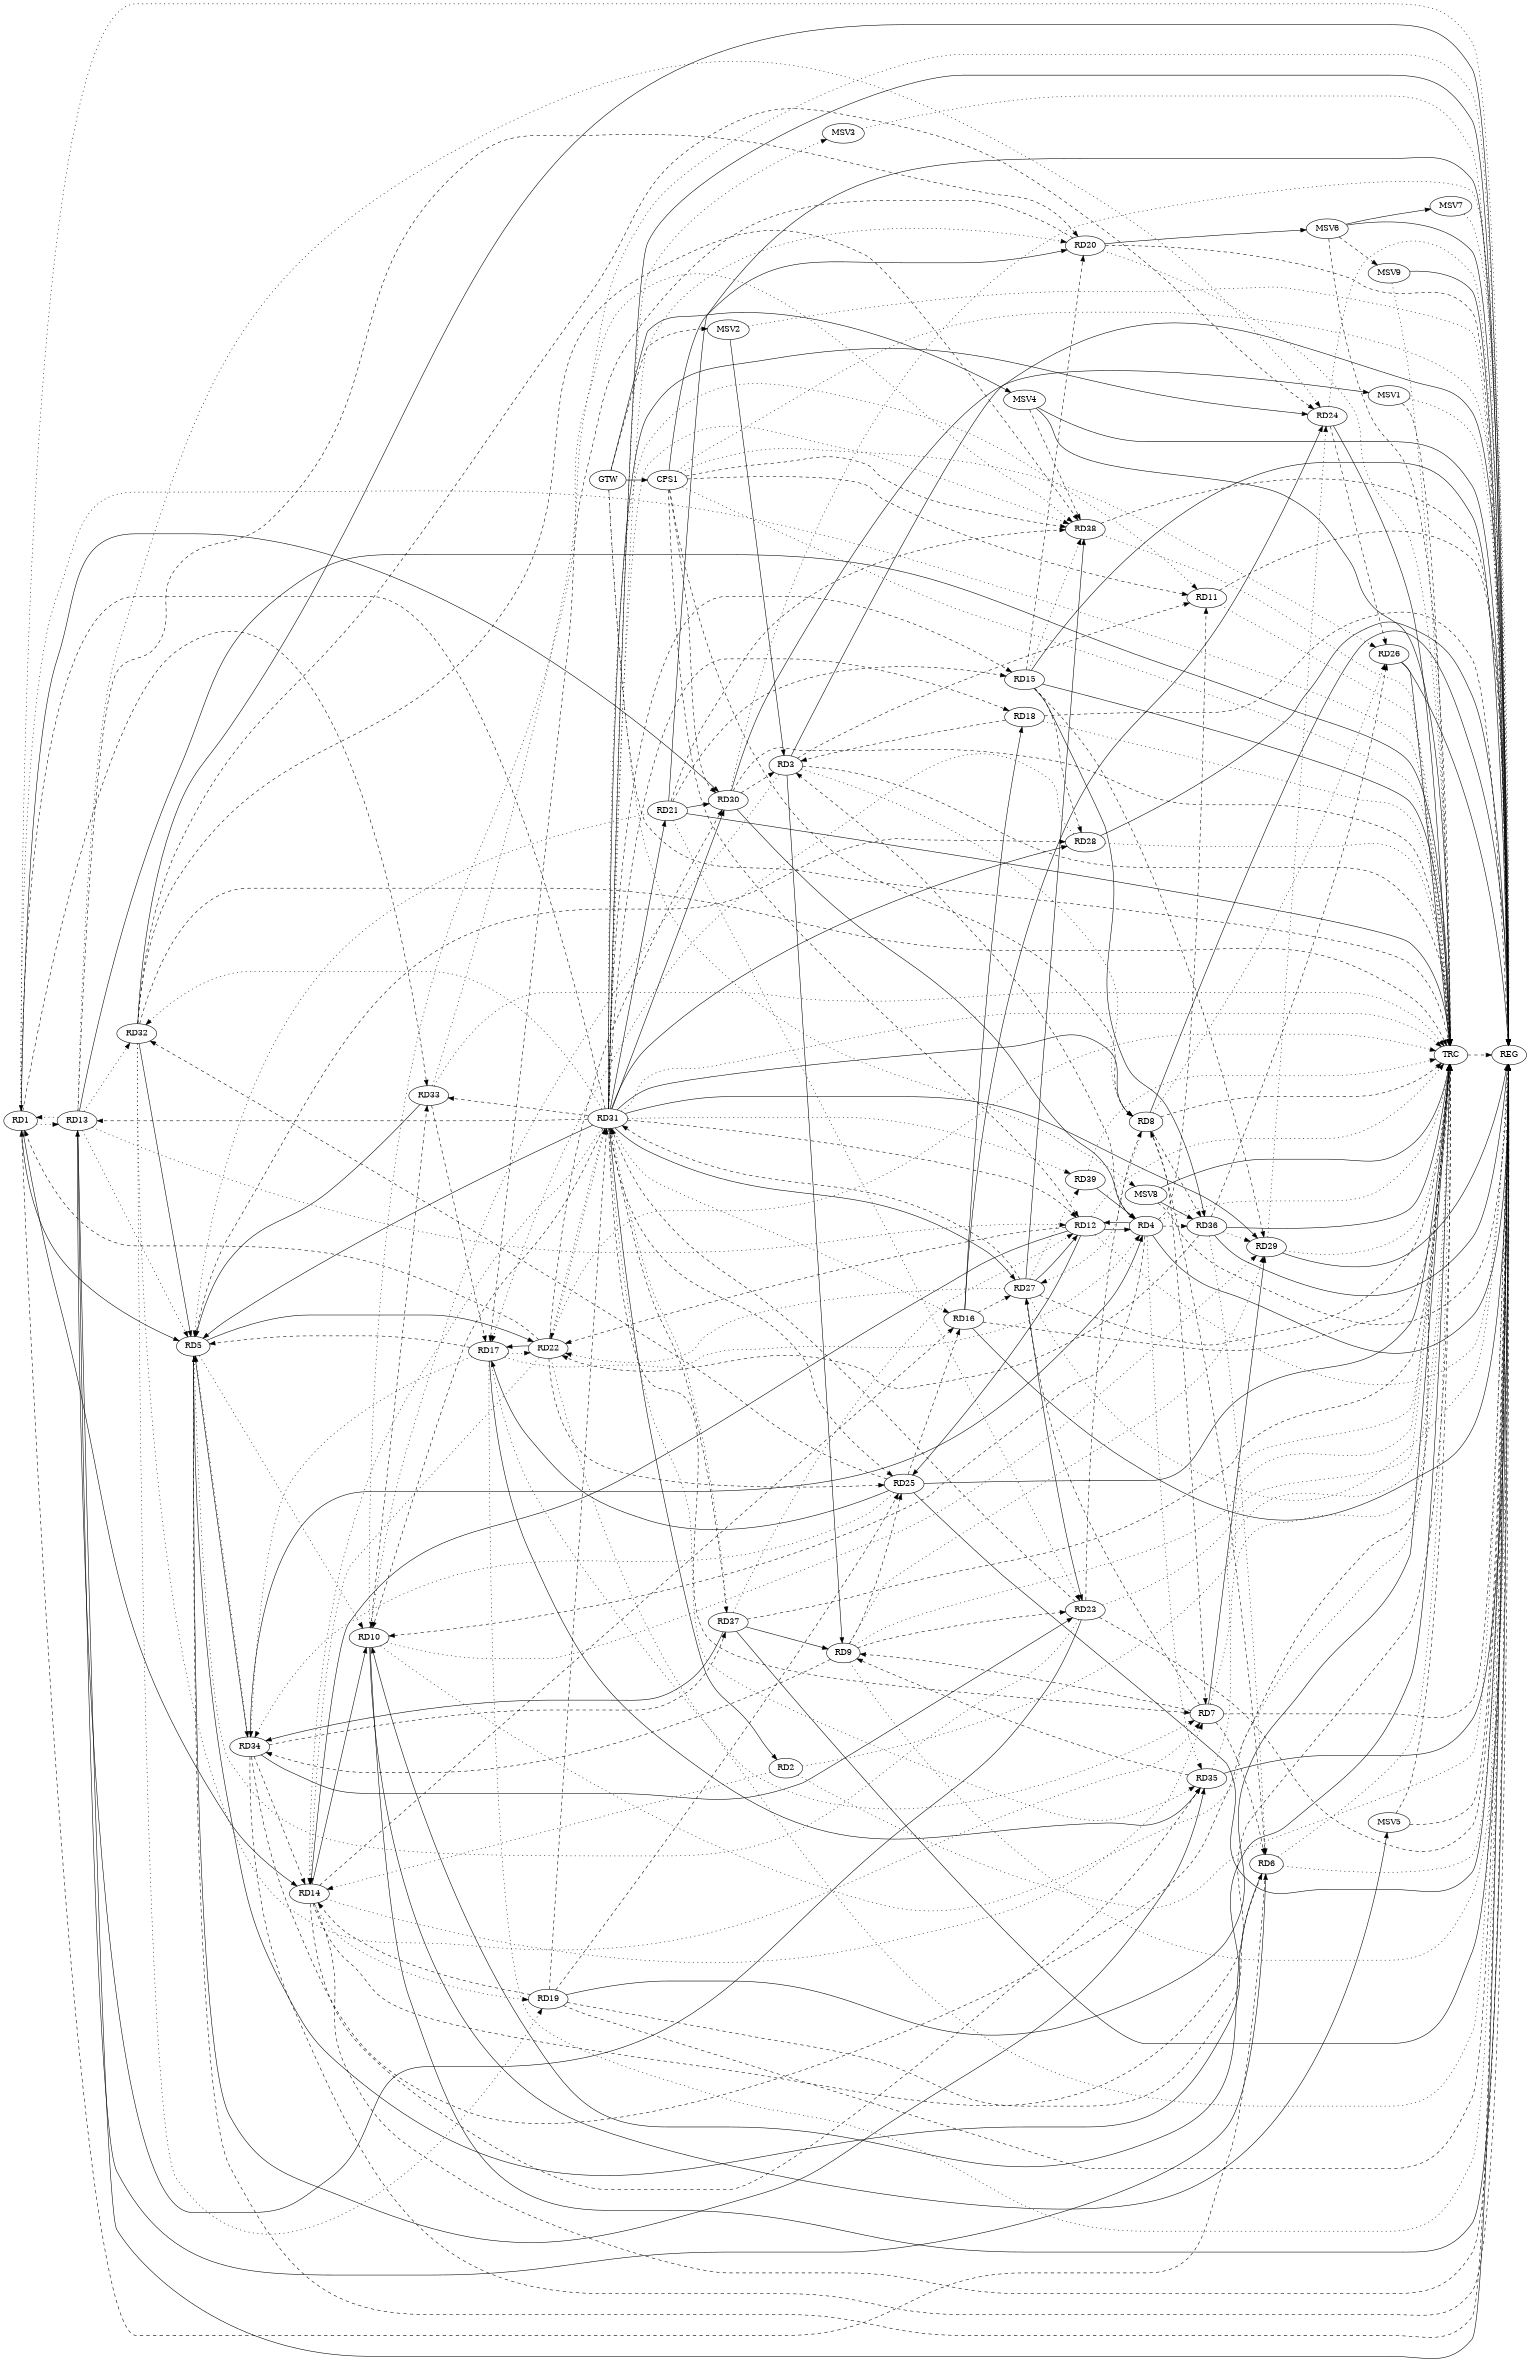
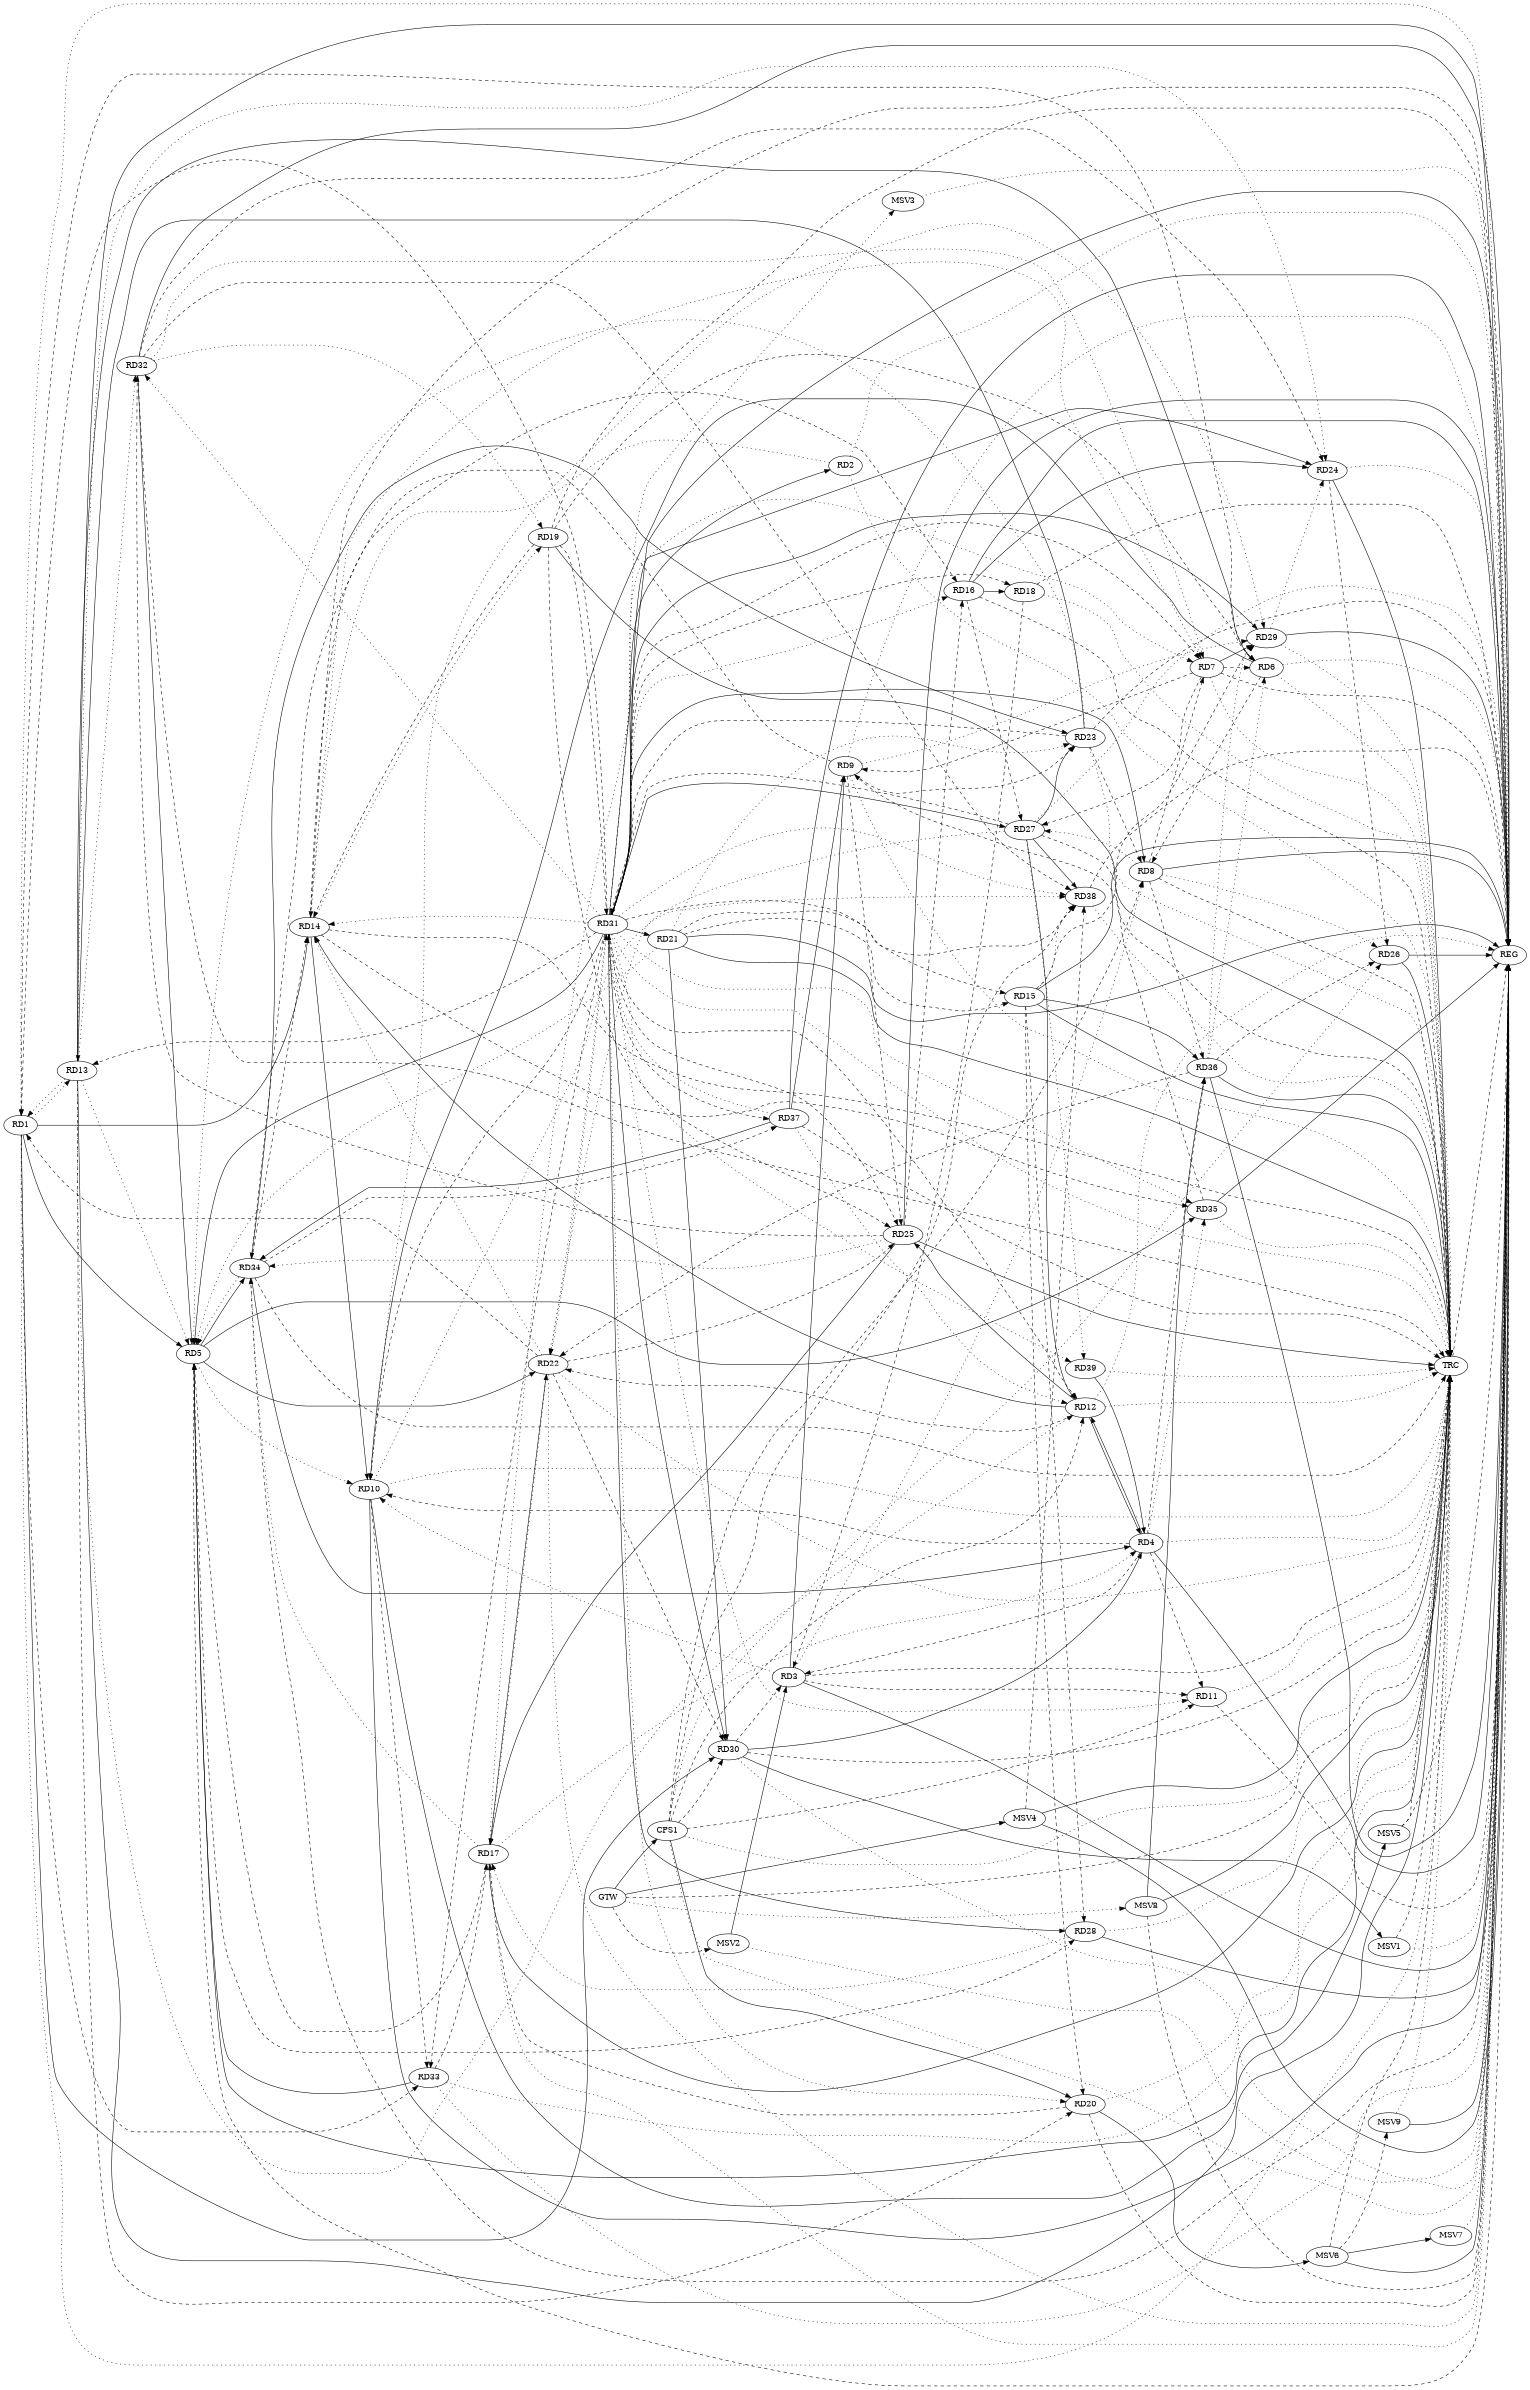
edge "RD17" -> "RD35": now "RD17" -> "TRC"
